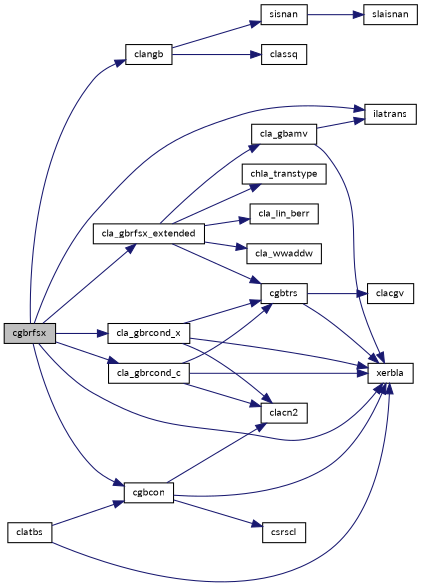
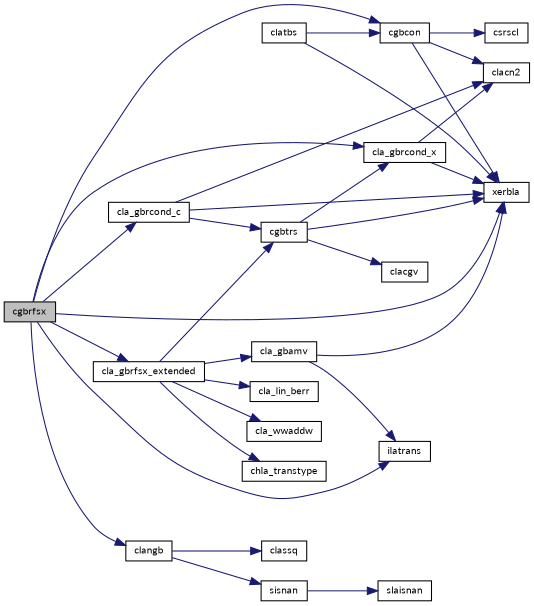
edge "cla_gbrcond_x" -> "cgbtrs": reversed
